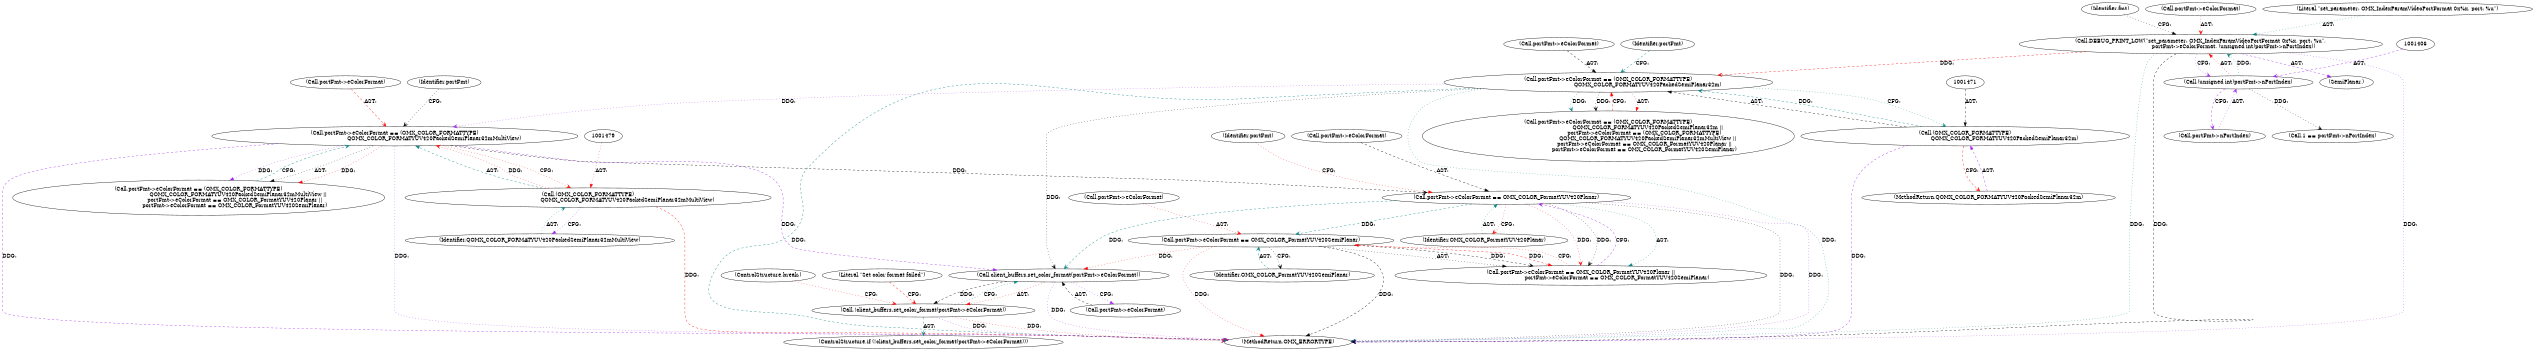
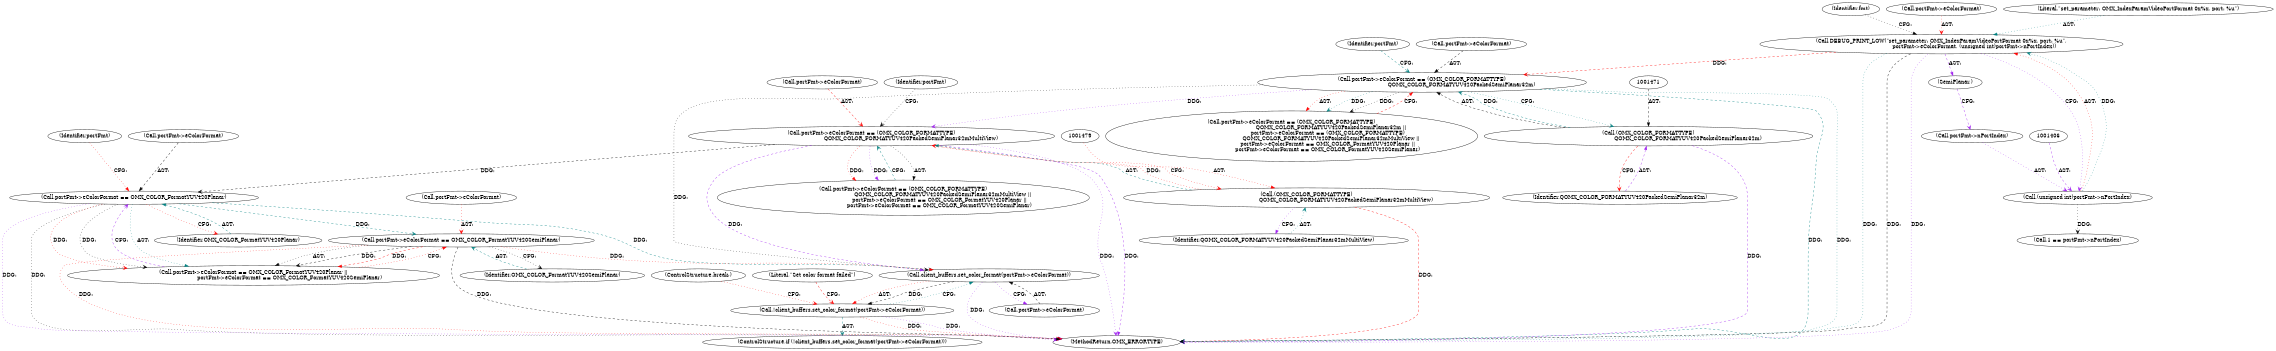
edge "(Call,(unsigned int)portFmt->nPortIndex)" -> "(Call,portFmt->nPortIndex)": now "(SemiPlanar,)" -> "(Call,portFmt->nPortIndex)"
node "(MethodReturn,QOMX_COLOR_FORMATYUV420PackedSemiPlanar32m)": label "(MethodReturn,QOMX_COLOR_FORMATYUV420PackedSemiPlanar32m)" -> "(Identifier,QOMX_COLOR_FORMATYUV420PackedSemiPlanar32m)"
edge "(Identifier,OMX_COLOR_FormatYUV420Planar)" -> "(Call,portFmt->eColorFormat == OMX_COLOR_FormatYUV420Planar)": style dotted -> dashed
